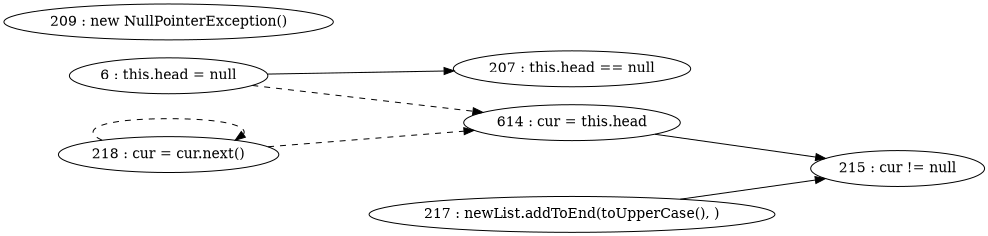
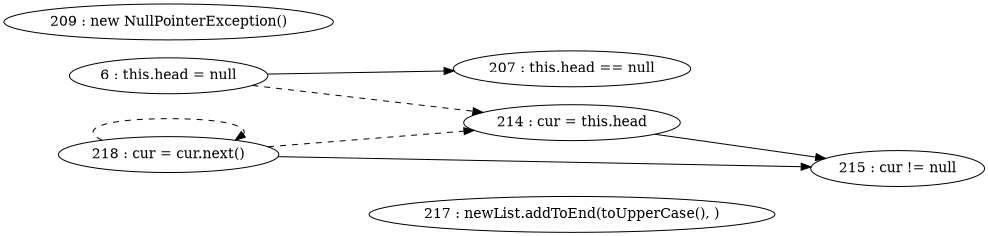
node "614 : cur = this.head": label "614 : cur = this.head" -> "214 : cur = this.head"
edge "217 : newList.addToEnd(toUpperCase(), )" -> "215 : cur != null": now "218 : cur = cur.next()" -> "215 : cur != null"
